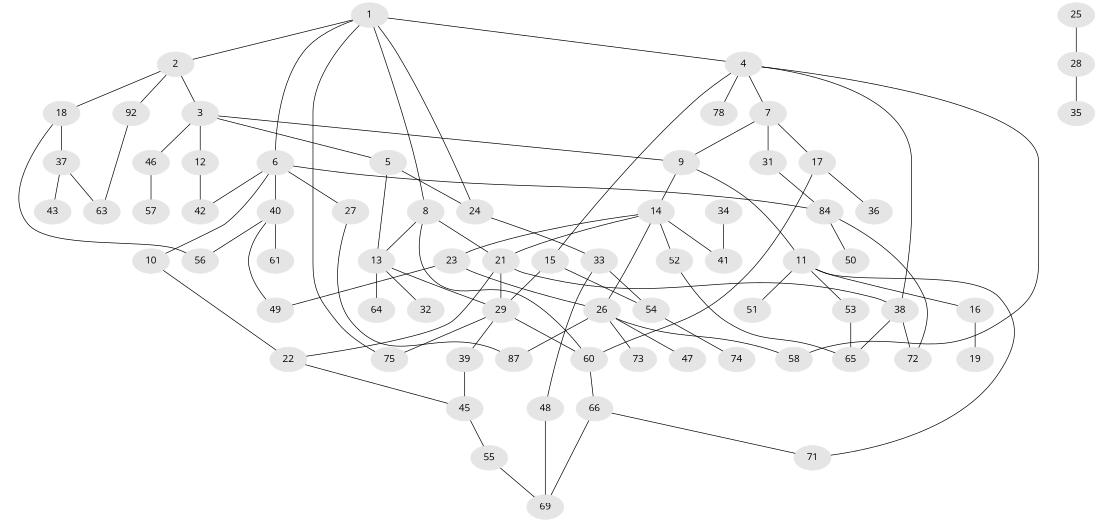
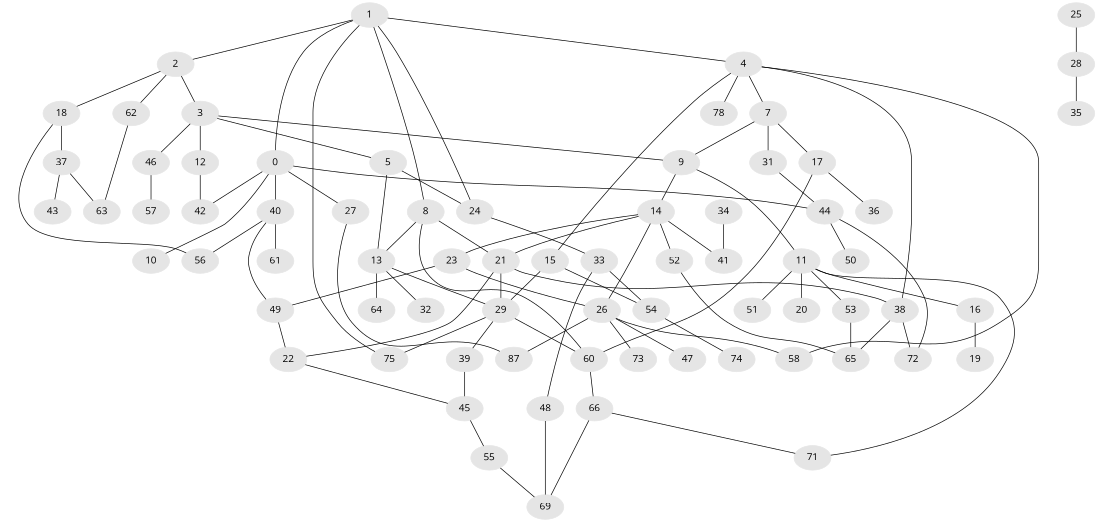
node "92": label "92" -> "62"
node "6": label "6" -> "0"
node "84": label "84" -> "44"
edge "10" -- "22": now "49" -- "22"
node "20": added
